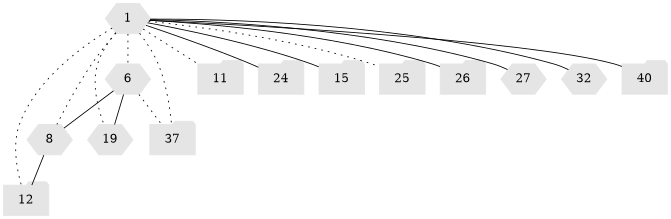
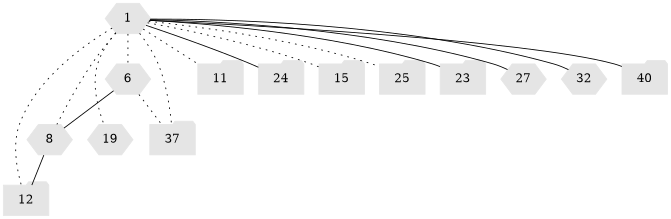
edge "1" -- "15": style solid -> dotted
node "26": label "26" -> "23"
edge "6" -- "19": removed
